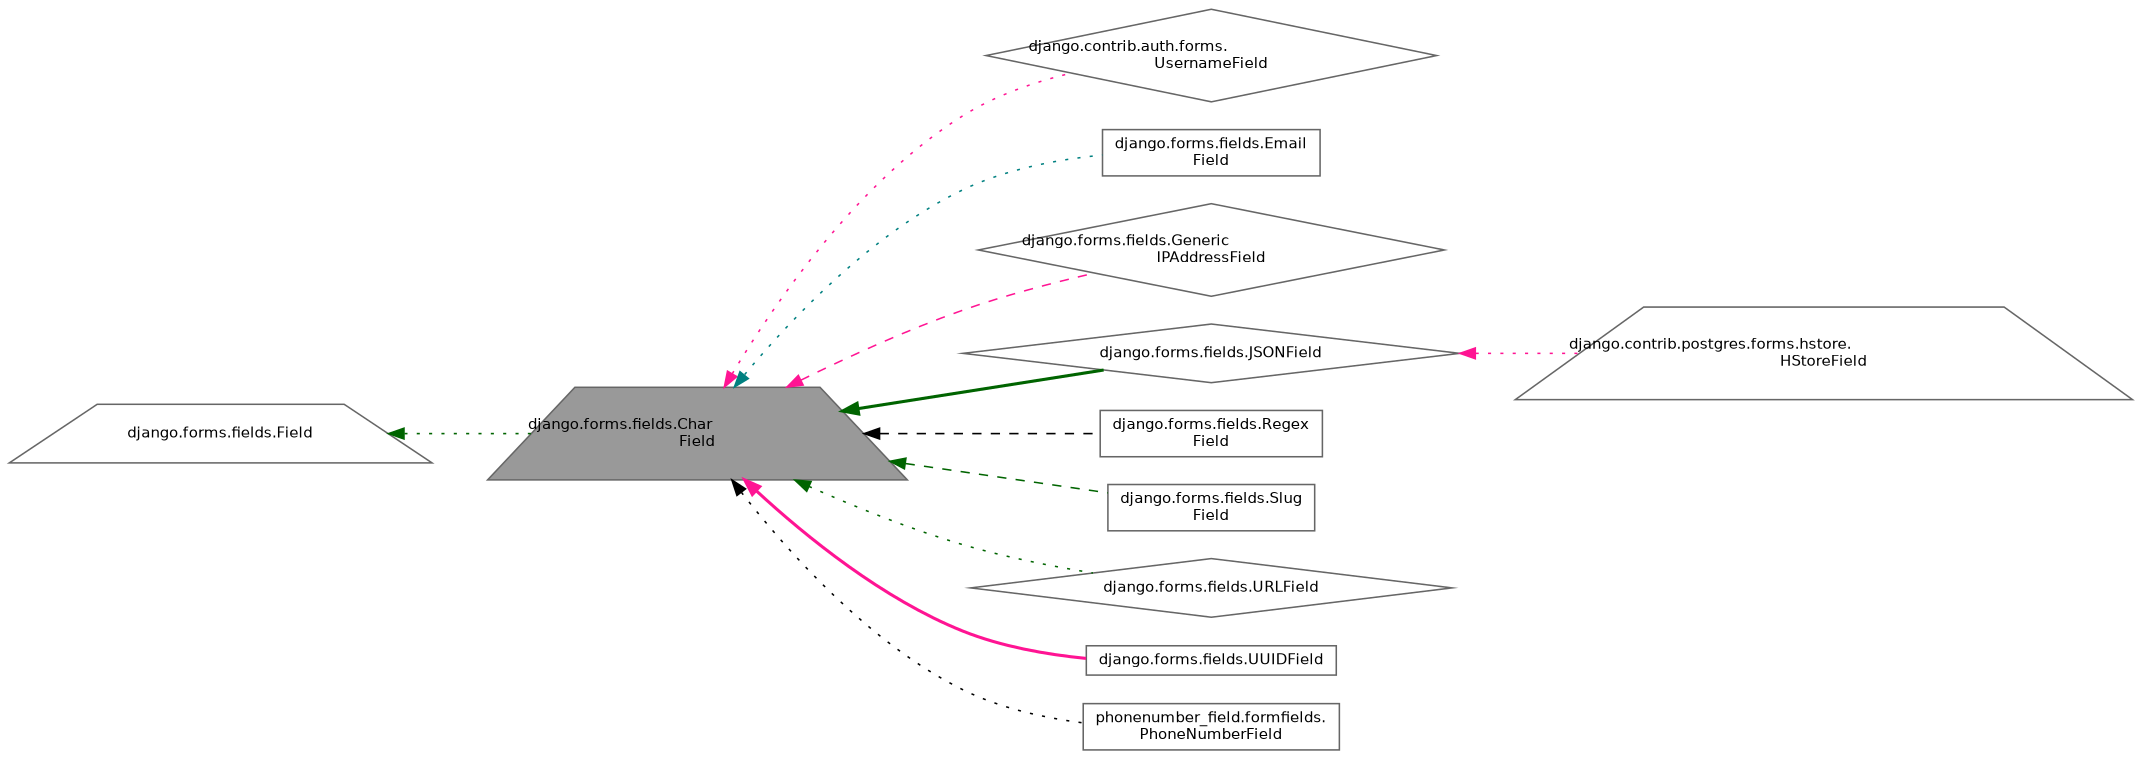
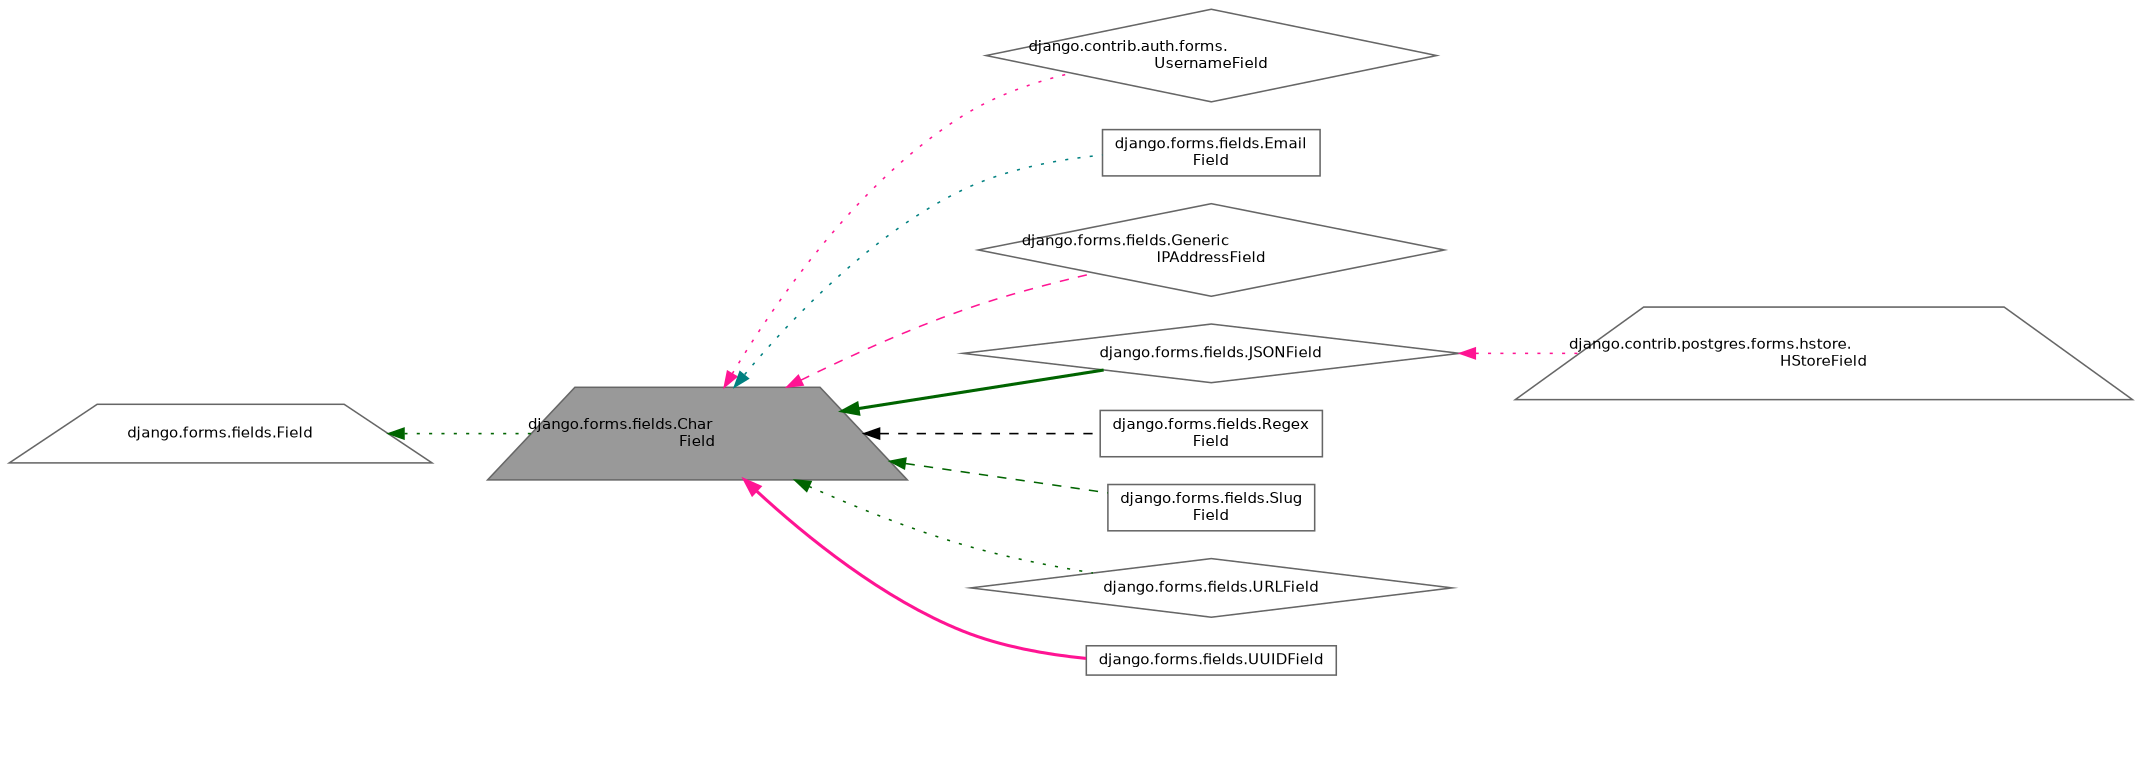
node "phonenumber_field.formfields. PhoneNumberField": removed
